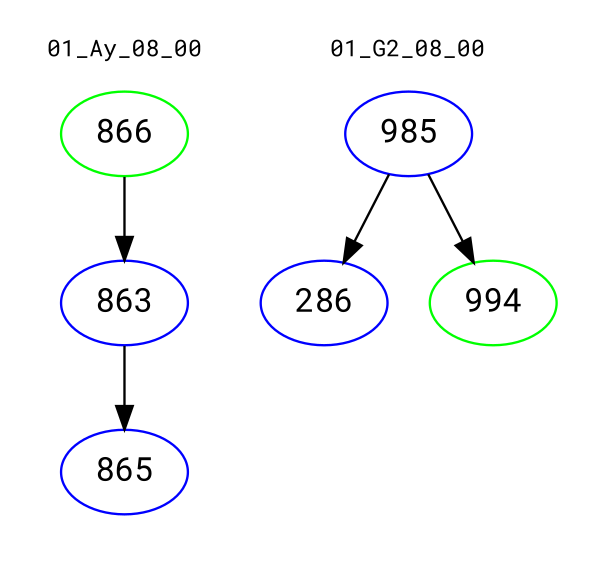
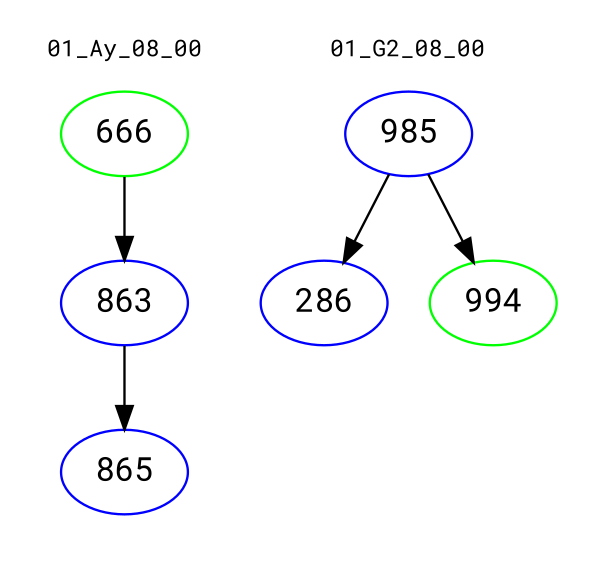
node "866": label "866" -> "666"
